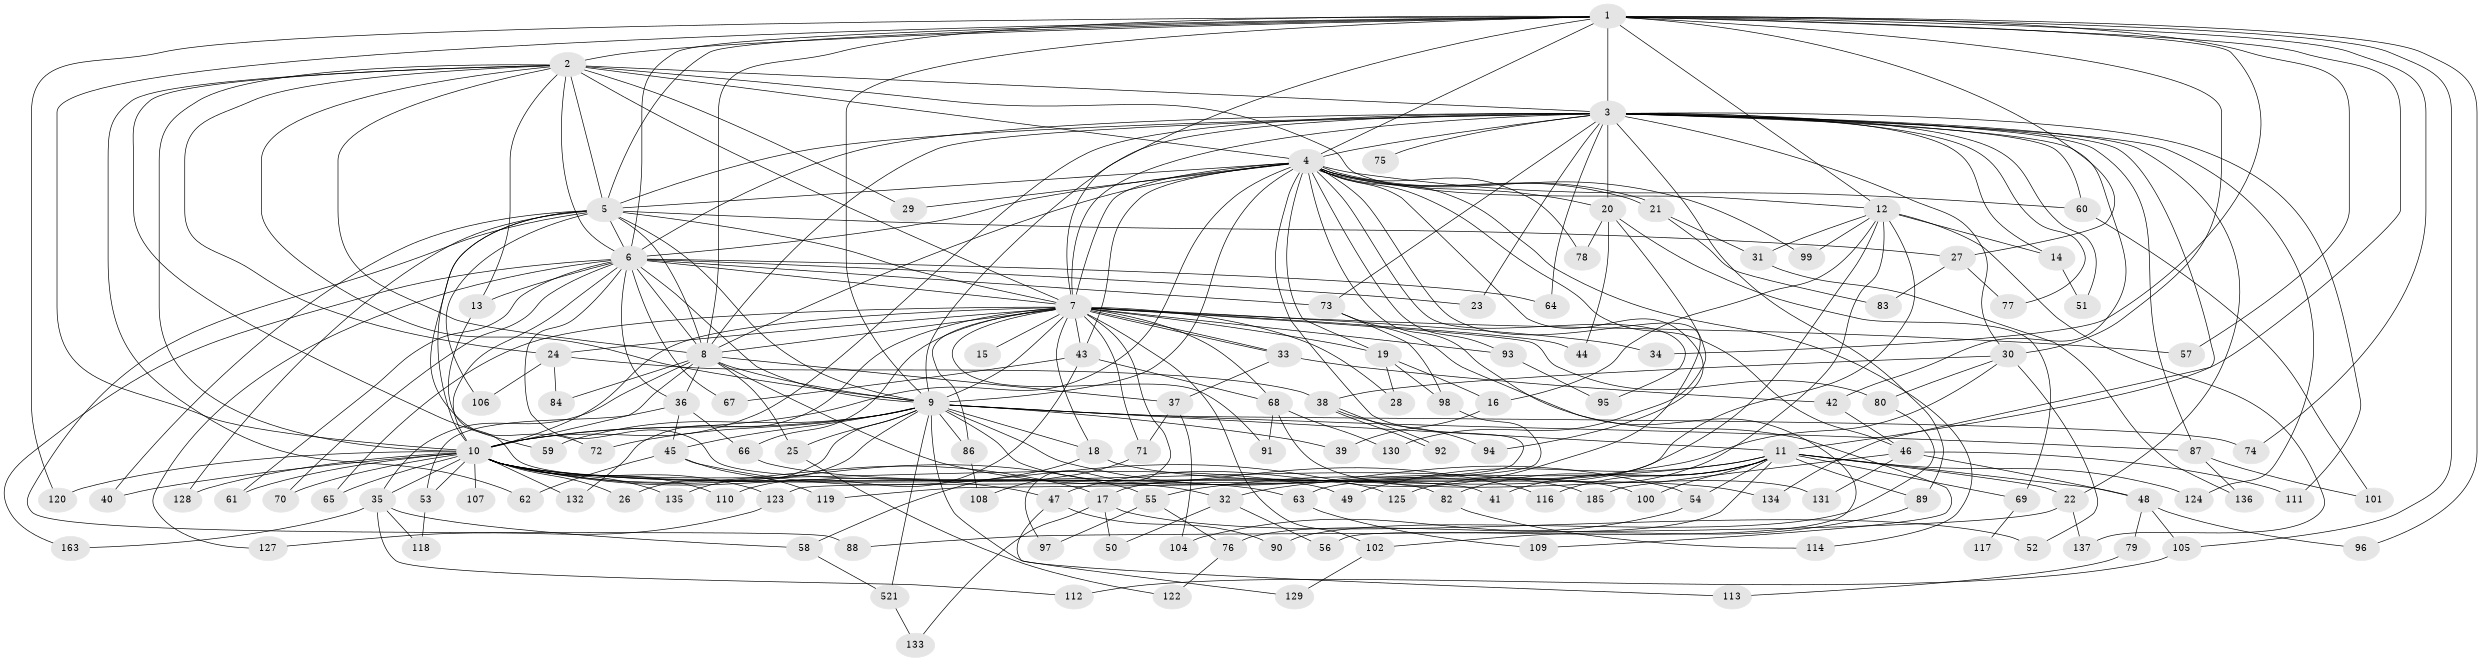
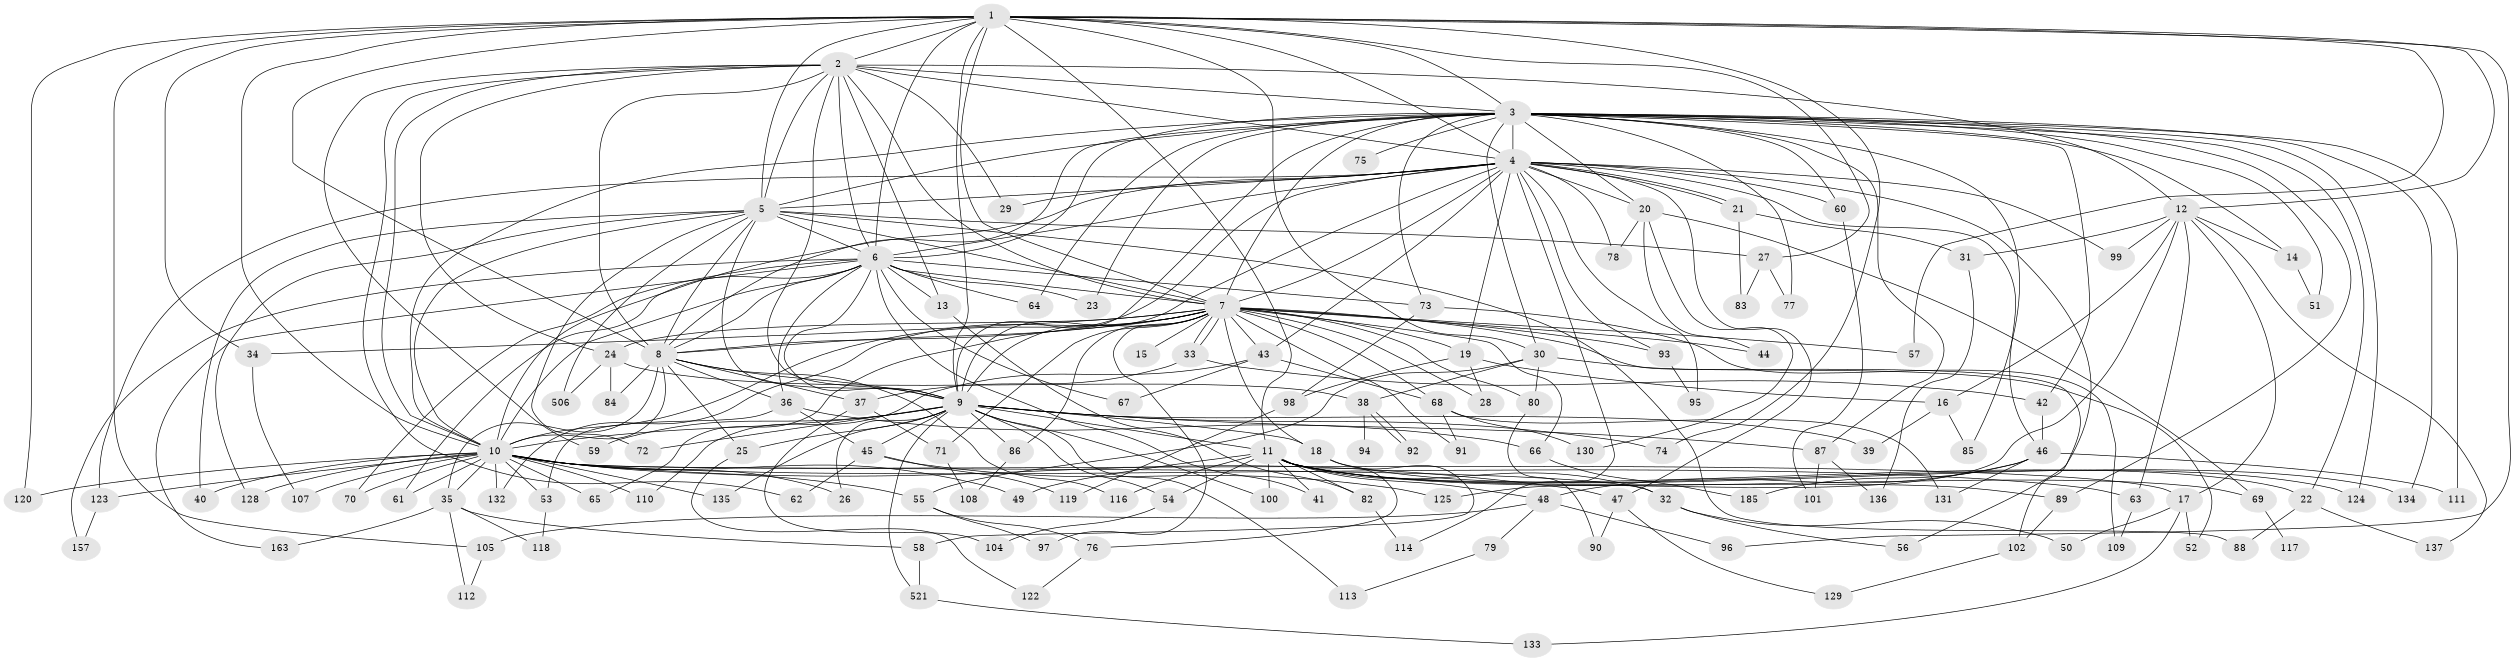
edge "4" -- "94": removed
node "106": label "106" -> "506"
edge "34" -- "107": added
node "85": added
node "127": label "127" -> "157"
